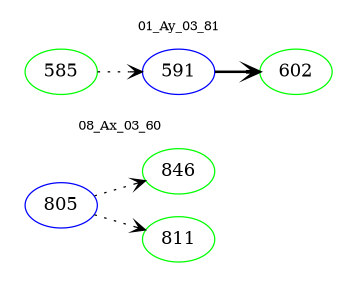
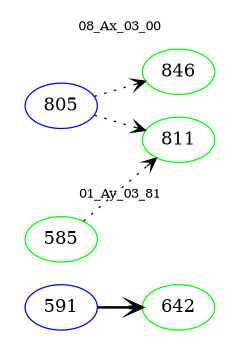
edge "585" -> "591": now "585" -> "811"
node "602": label "602" -> "642"
cluster "08_Ax_03_60": label "08_Ax_03_60" -> "08_Ax_03_00"
